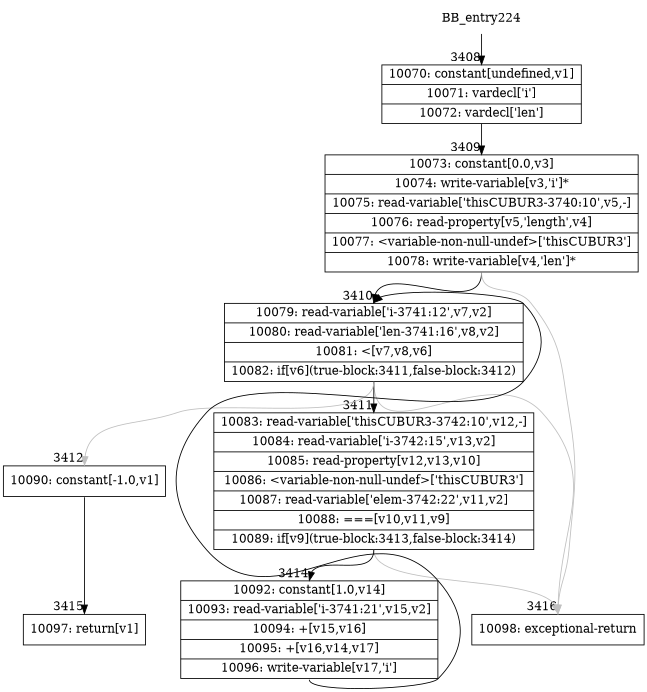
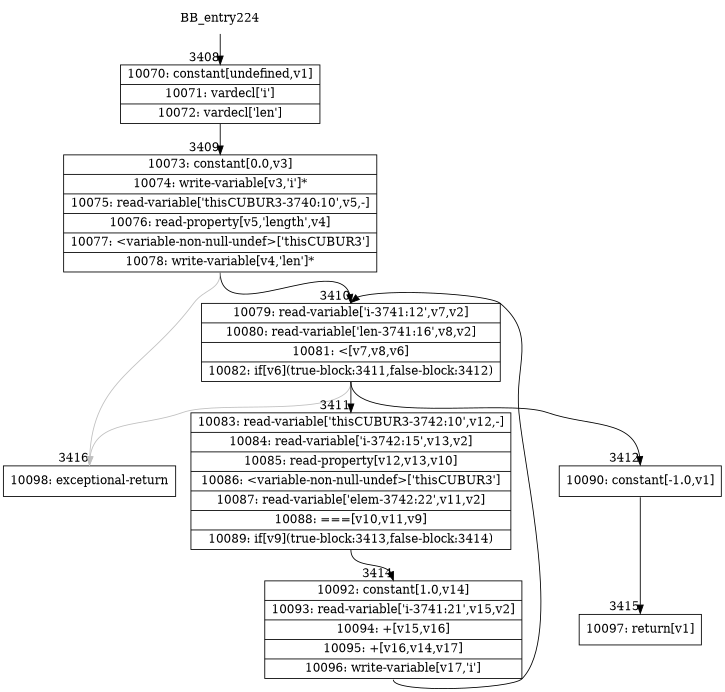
edge "10079: read-variable['i-3741:12',v7,v2]" -> "10090: constant[-1.0,v1]": color gray -> black
edge "10083: read-variable['thisCUBUR3-3742:10',v12,-]" -> "10098: exceptional-return": removed
